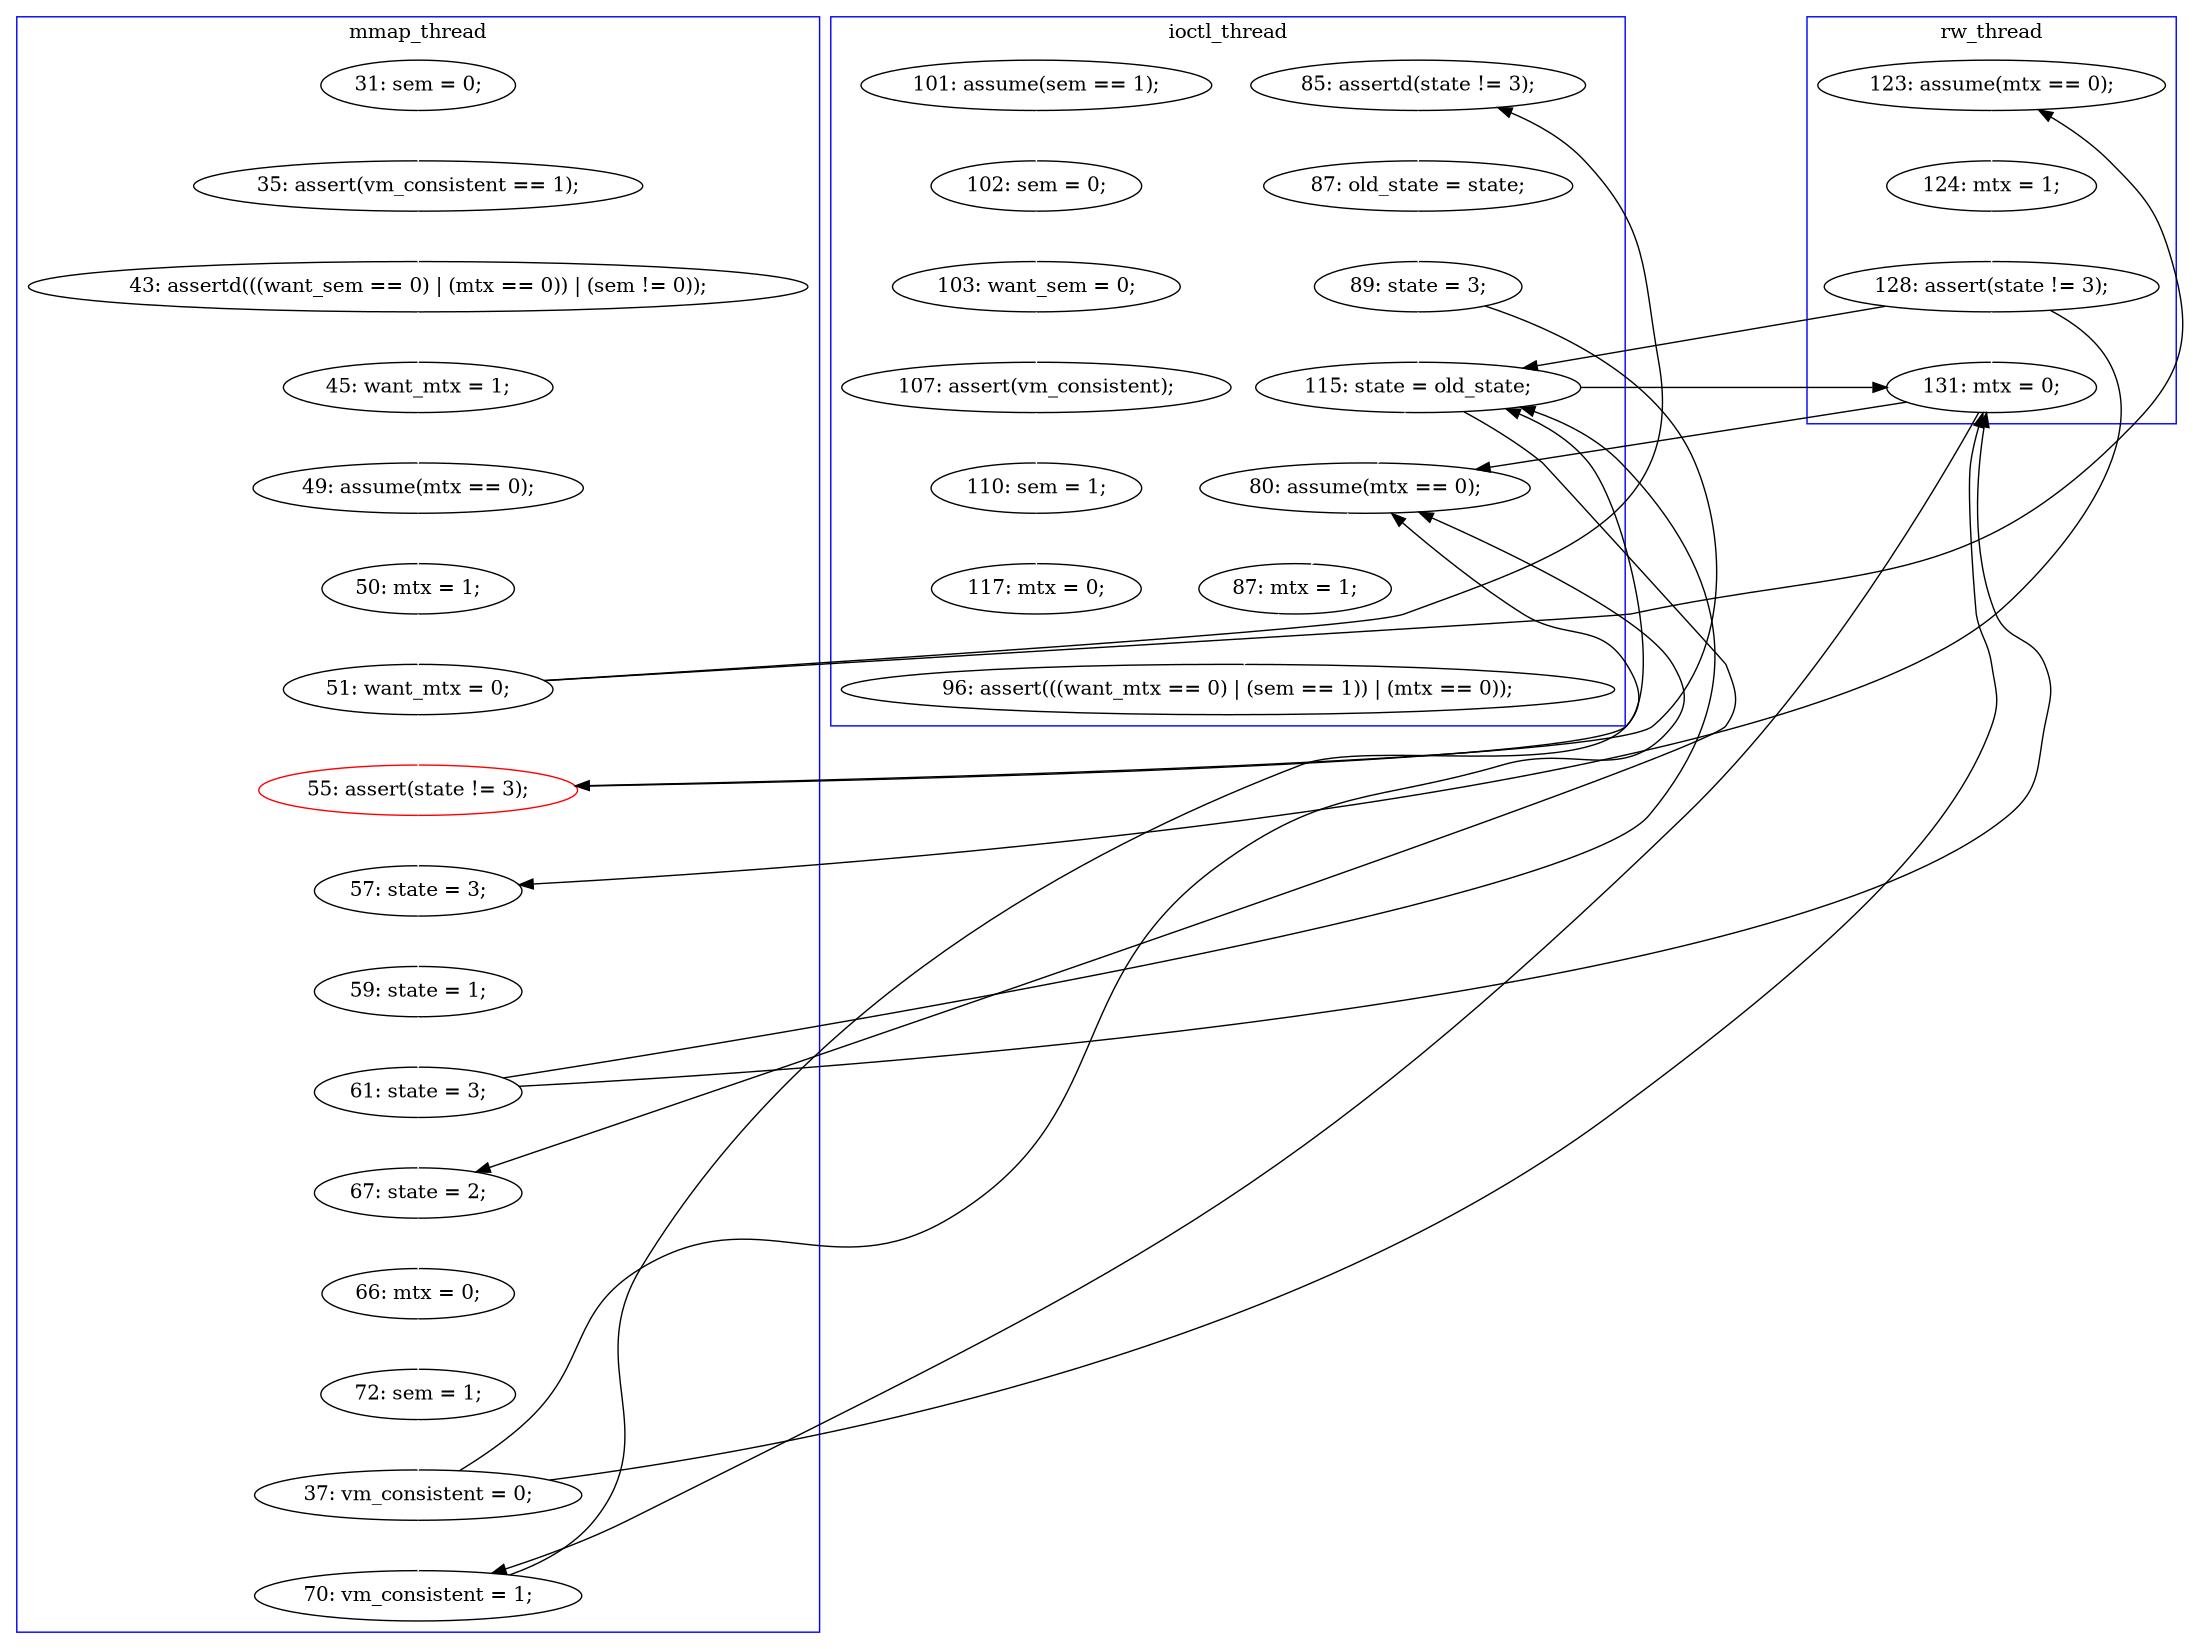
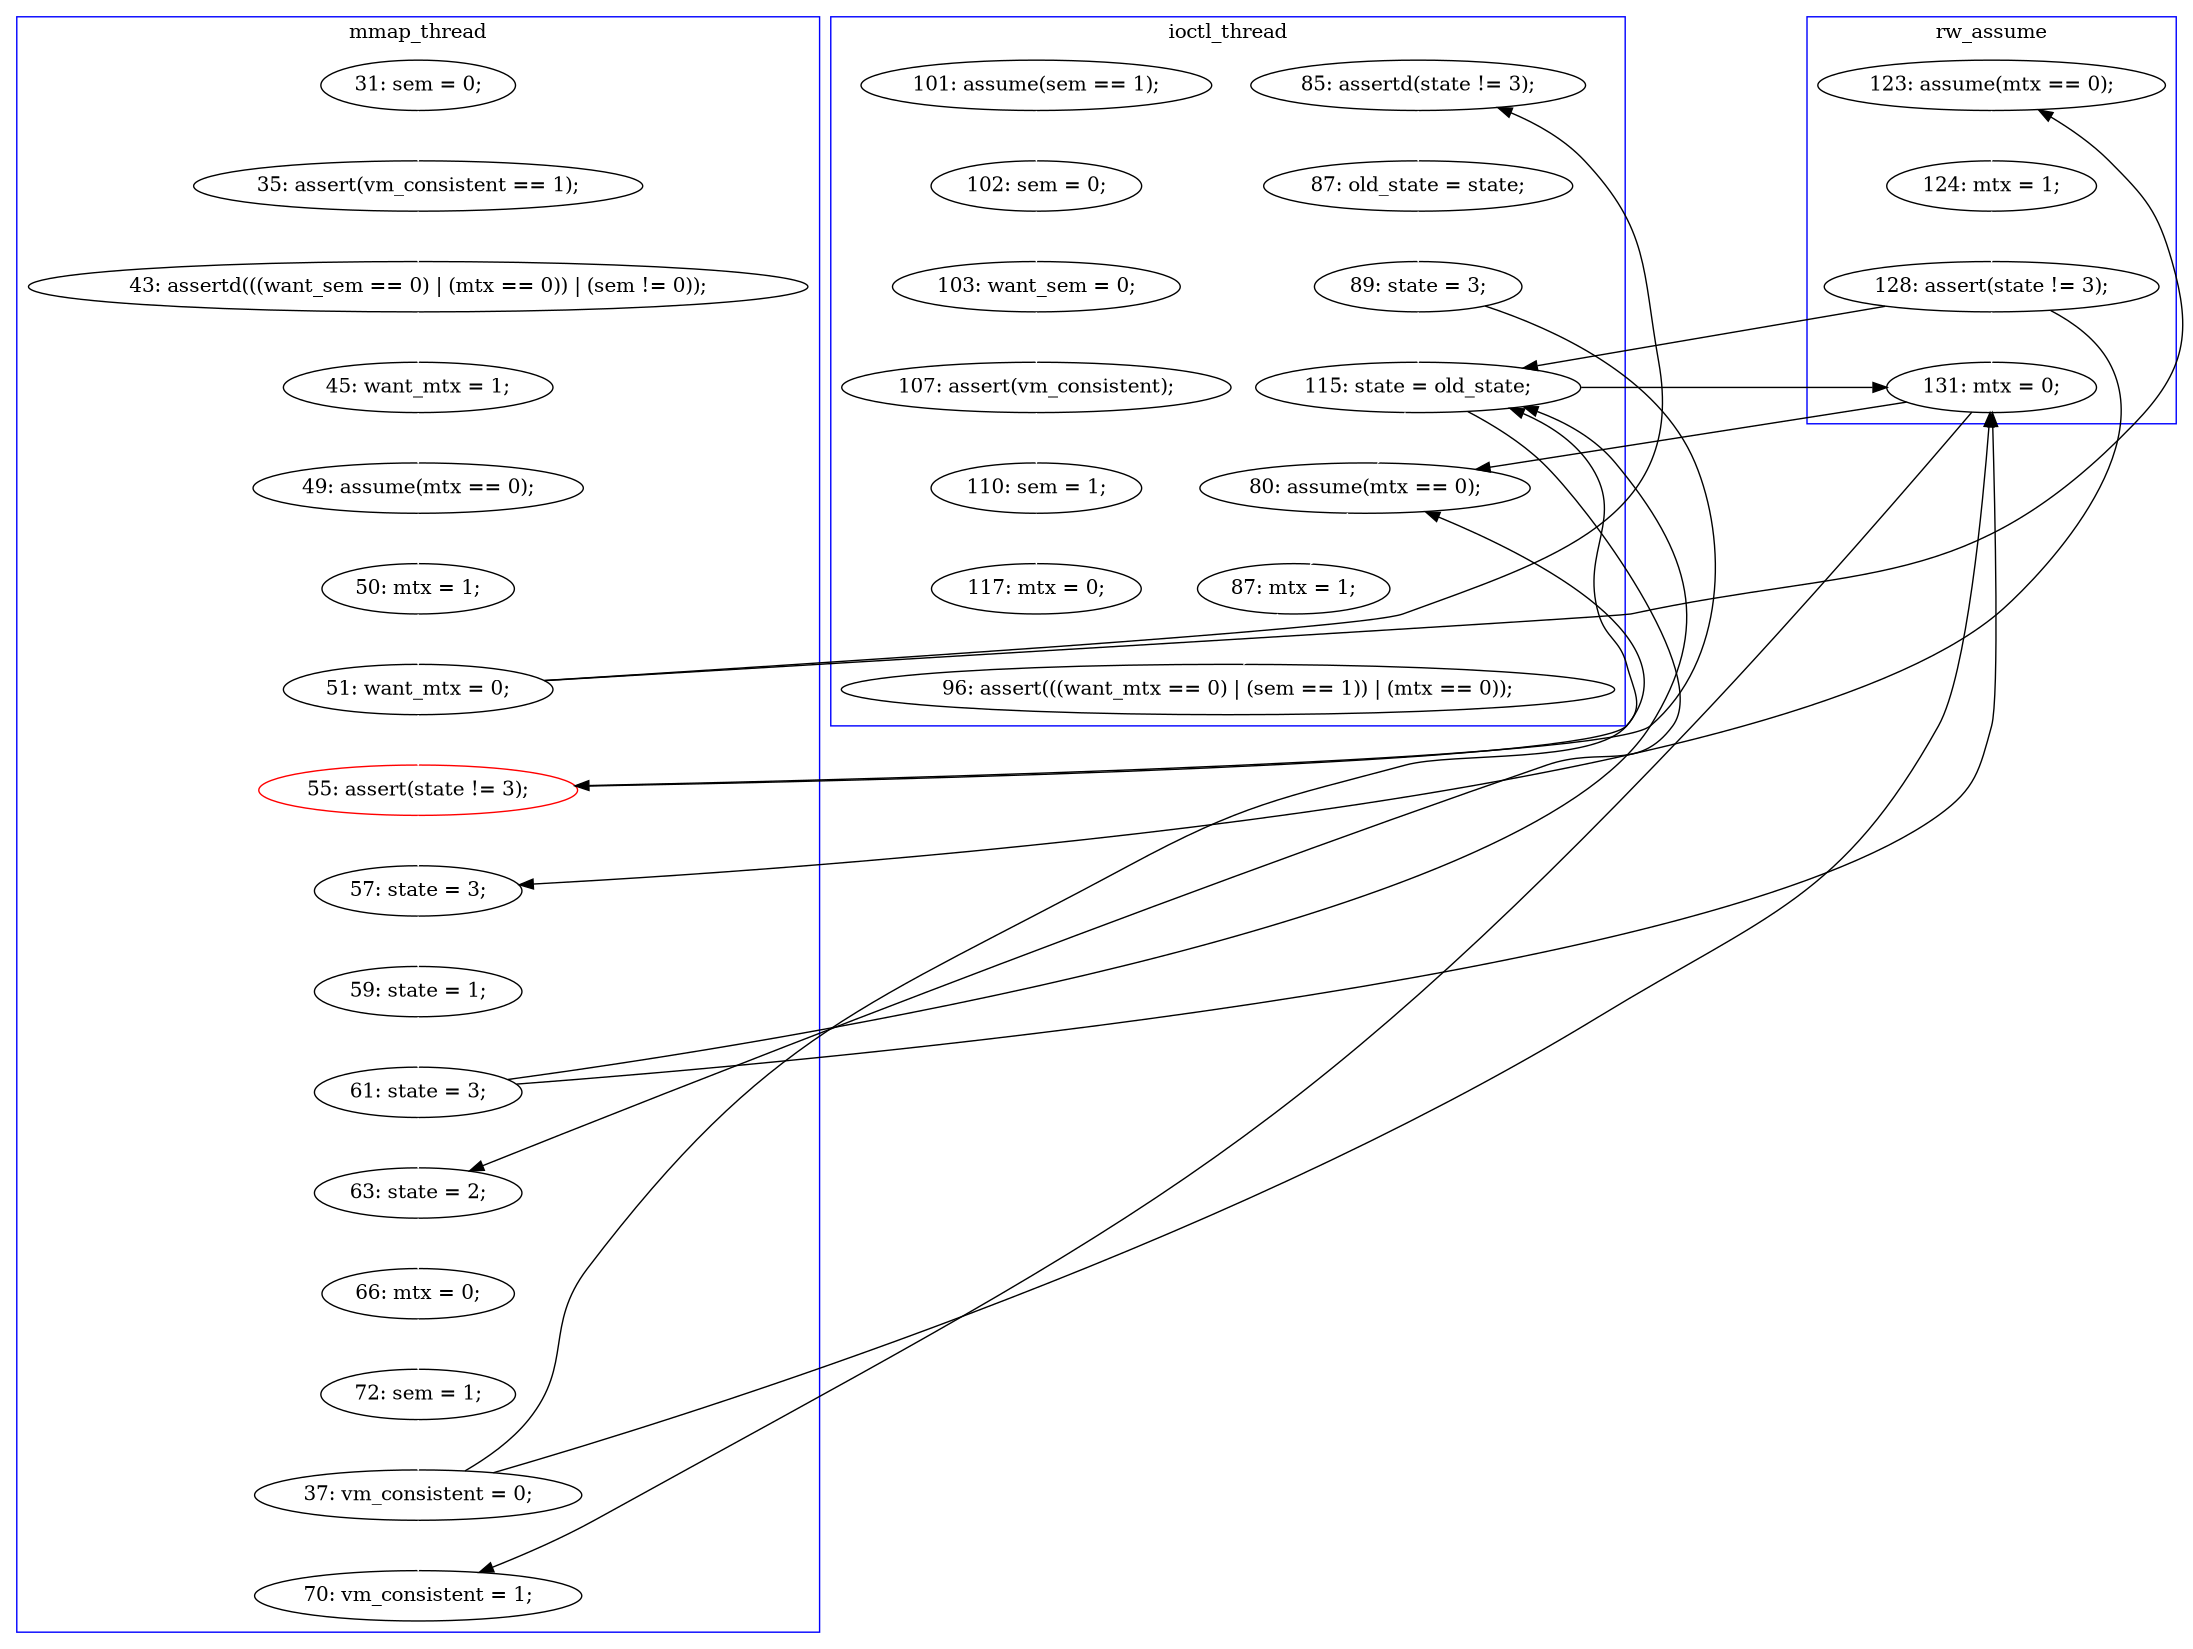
cluster "rw_thread": label "rw_thread" -> "rw_assume"
edge "70: vm_consistent = 1;" -> "80: assume(mtx == 0);": removed
node "67: state = 2;": label "67: state = 2;" -> "63: state = 2;"
